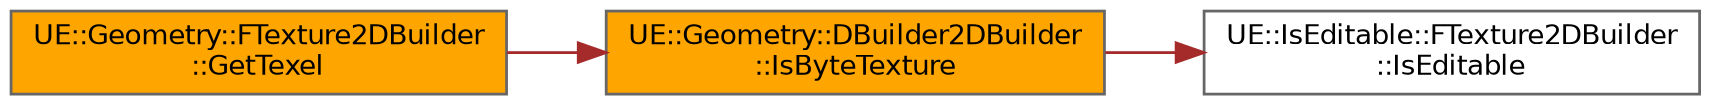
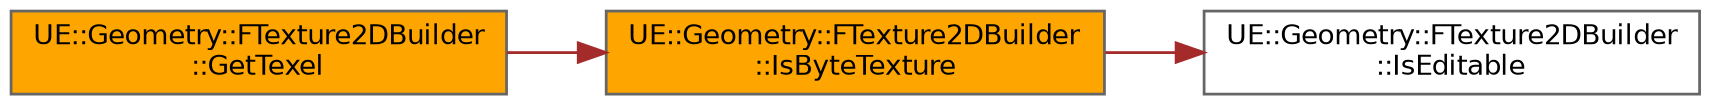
node "UE::Geometry::DBuilder2DBuilder ::IsByteTexture": label "UE::Geometry::DBuilder2DBuilder ::IsByteTexture" -> "UE::Geometry::FTexture2DBuilder ::IsByteTexture"
node "UE::IsEditable::FTexture2DBuilder ::IsEditable": label "UE::IsEditable::FTexture2DBuilder ::IsEditable" -> "UE::Geometry::FTexture2DBuilder ::IsEditable"
